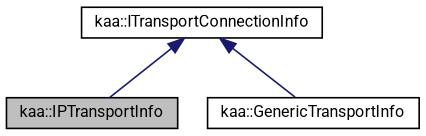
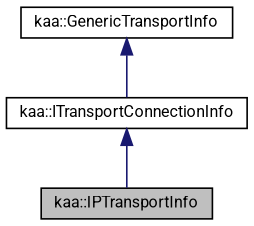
edge "kaa::GenericTransportInfo" -> "kaa::ITransportConnectionInfo": reversed
